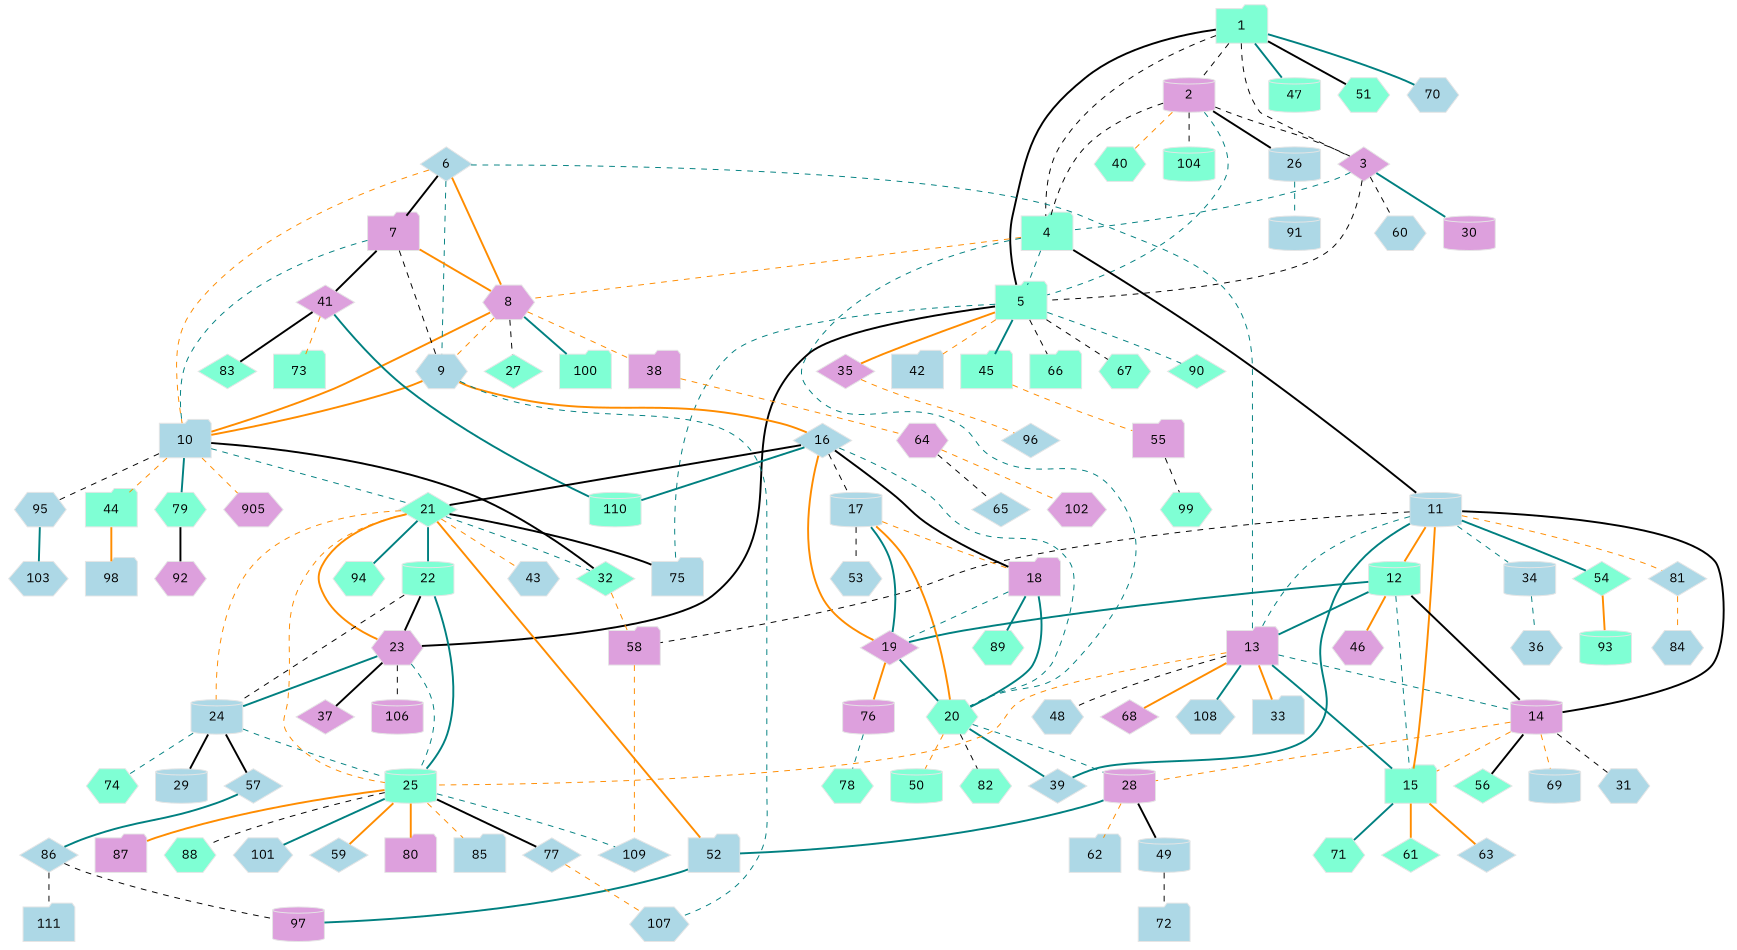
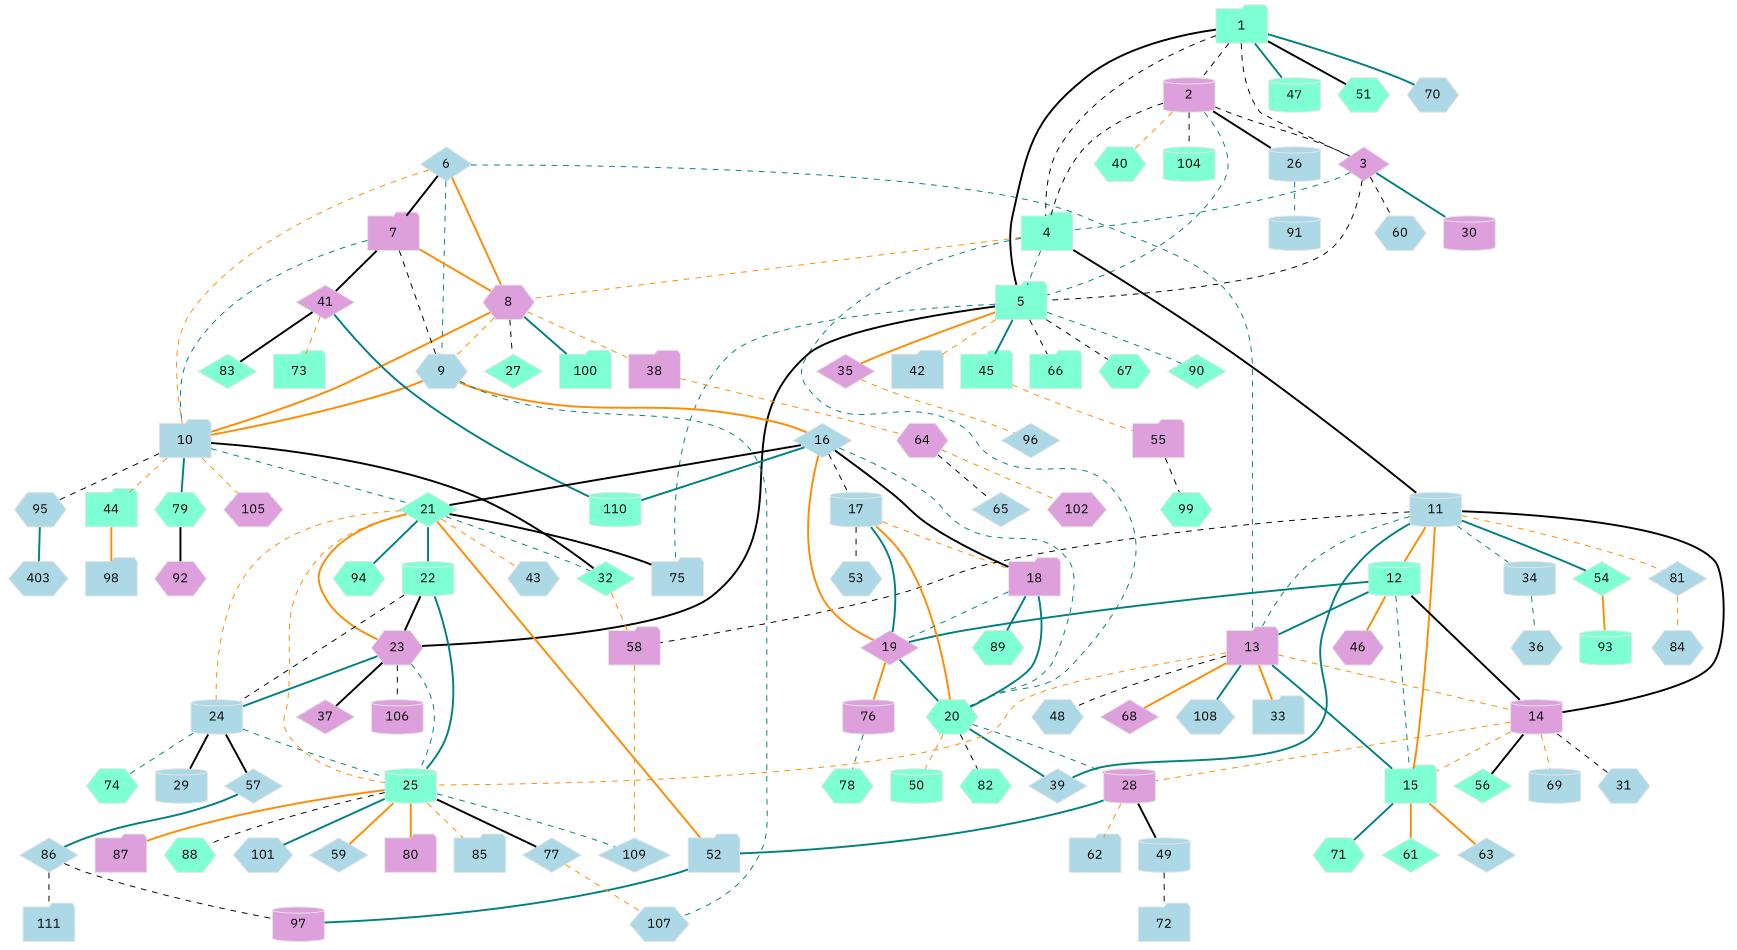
node "905": label "905" -> "105"
node "103": label "103" -> "403"
edge "13" -- "14": color teal -> darkorange
